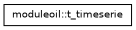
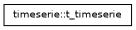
node "moduleoil::t_timeserie": label "moduleoil::t_timeserie" -> "timeserie::t_timeserie"
